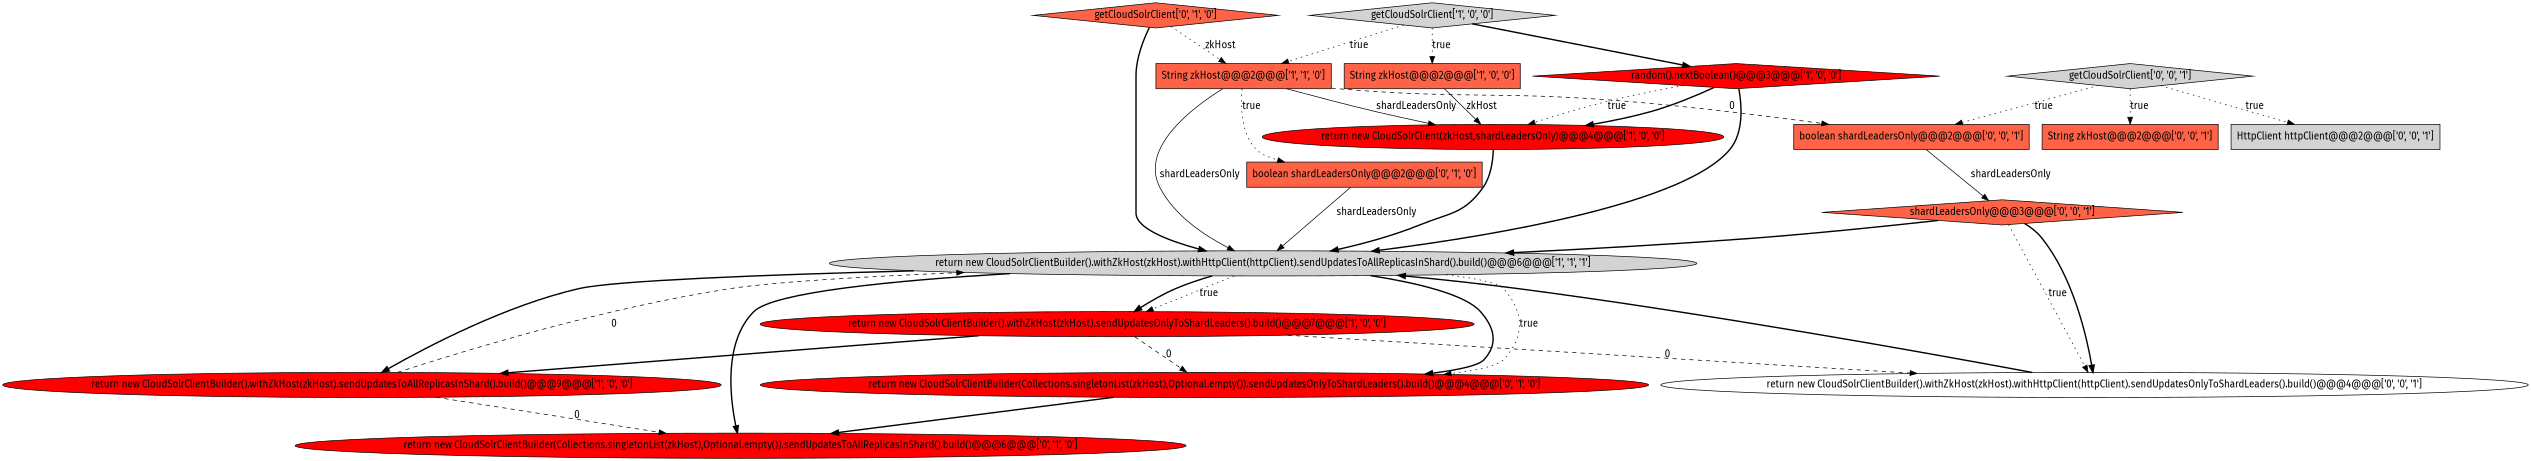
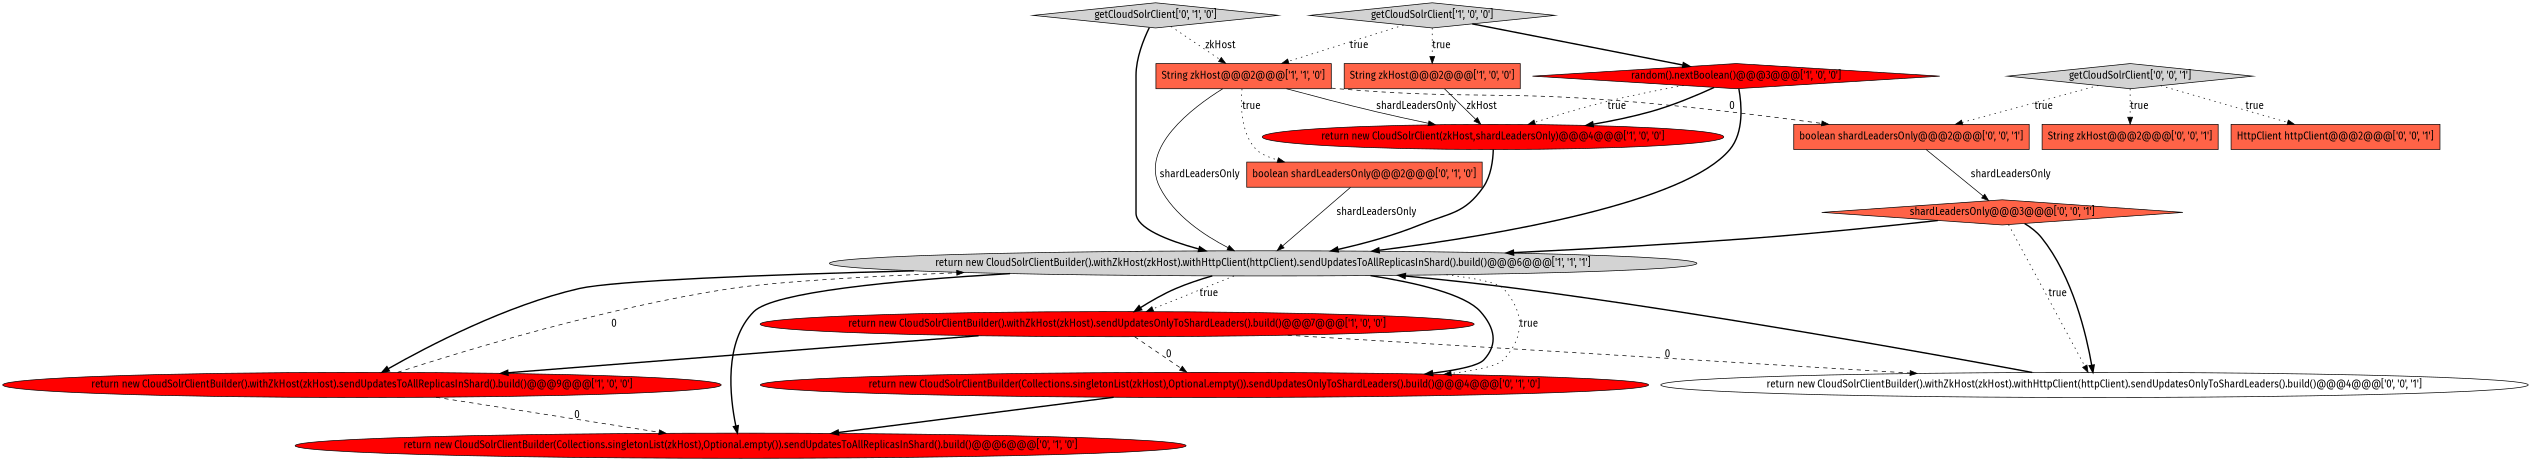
node "getCloudSolrClient['0', '1', '0']": fillcolor tomato -> lightgray
node "HttpClient httpClient@@@2@@@['0', '0', '1']": fillcolor lightgray -> tomato
